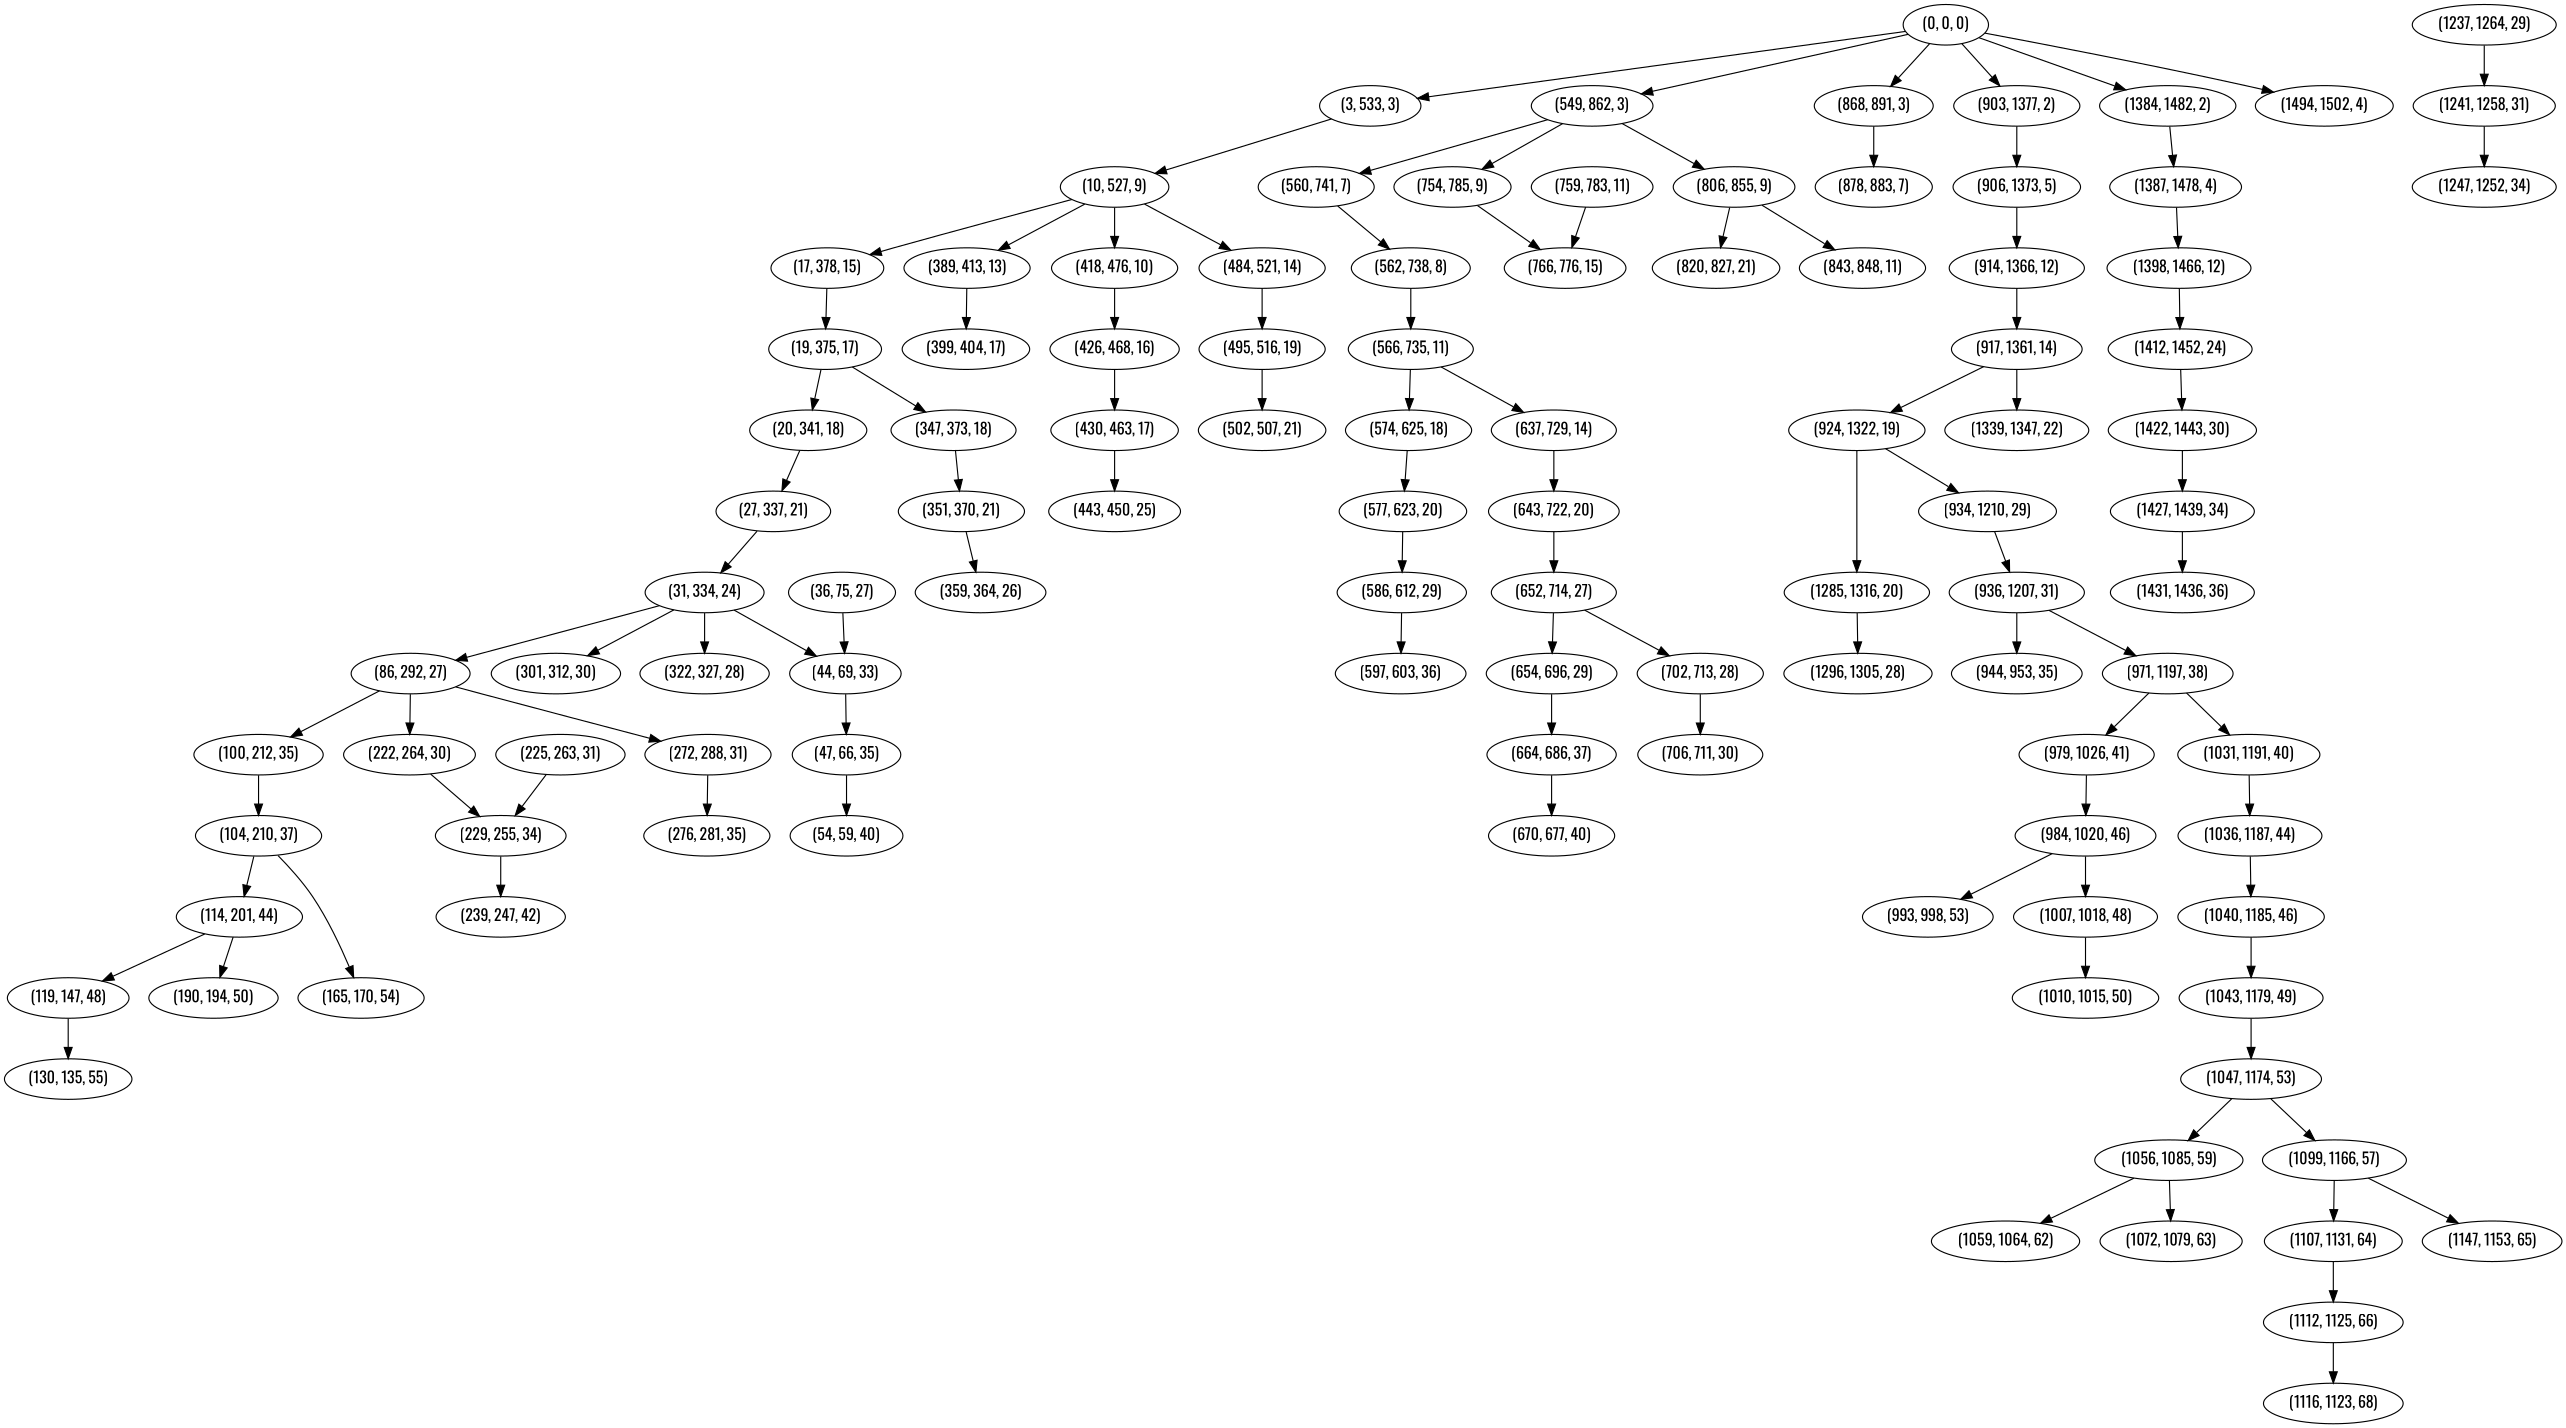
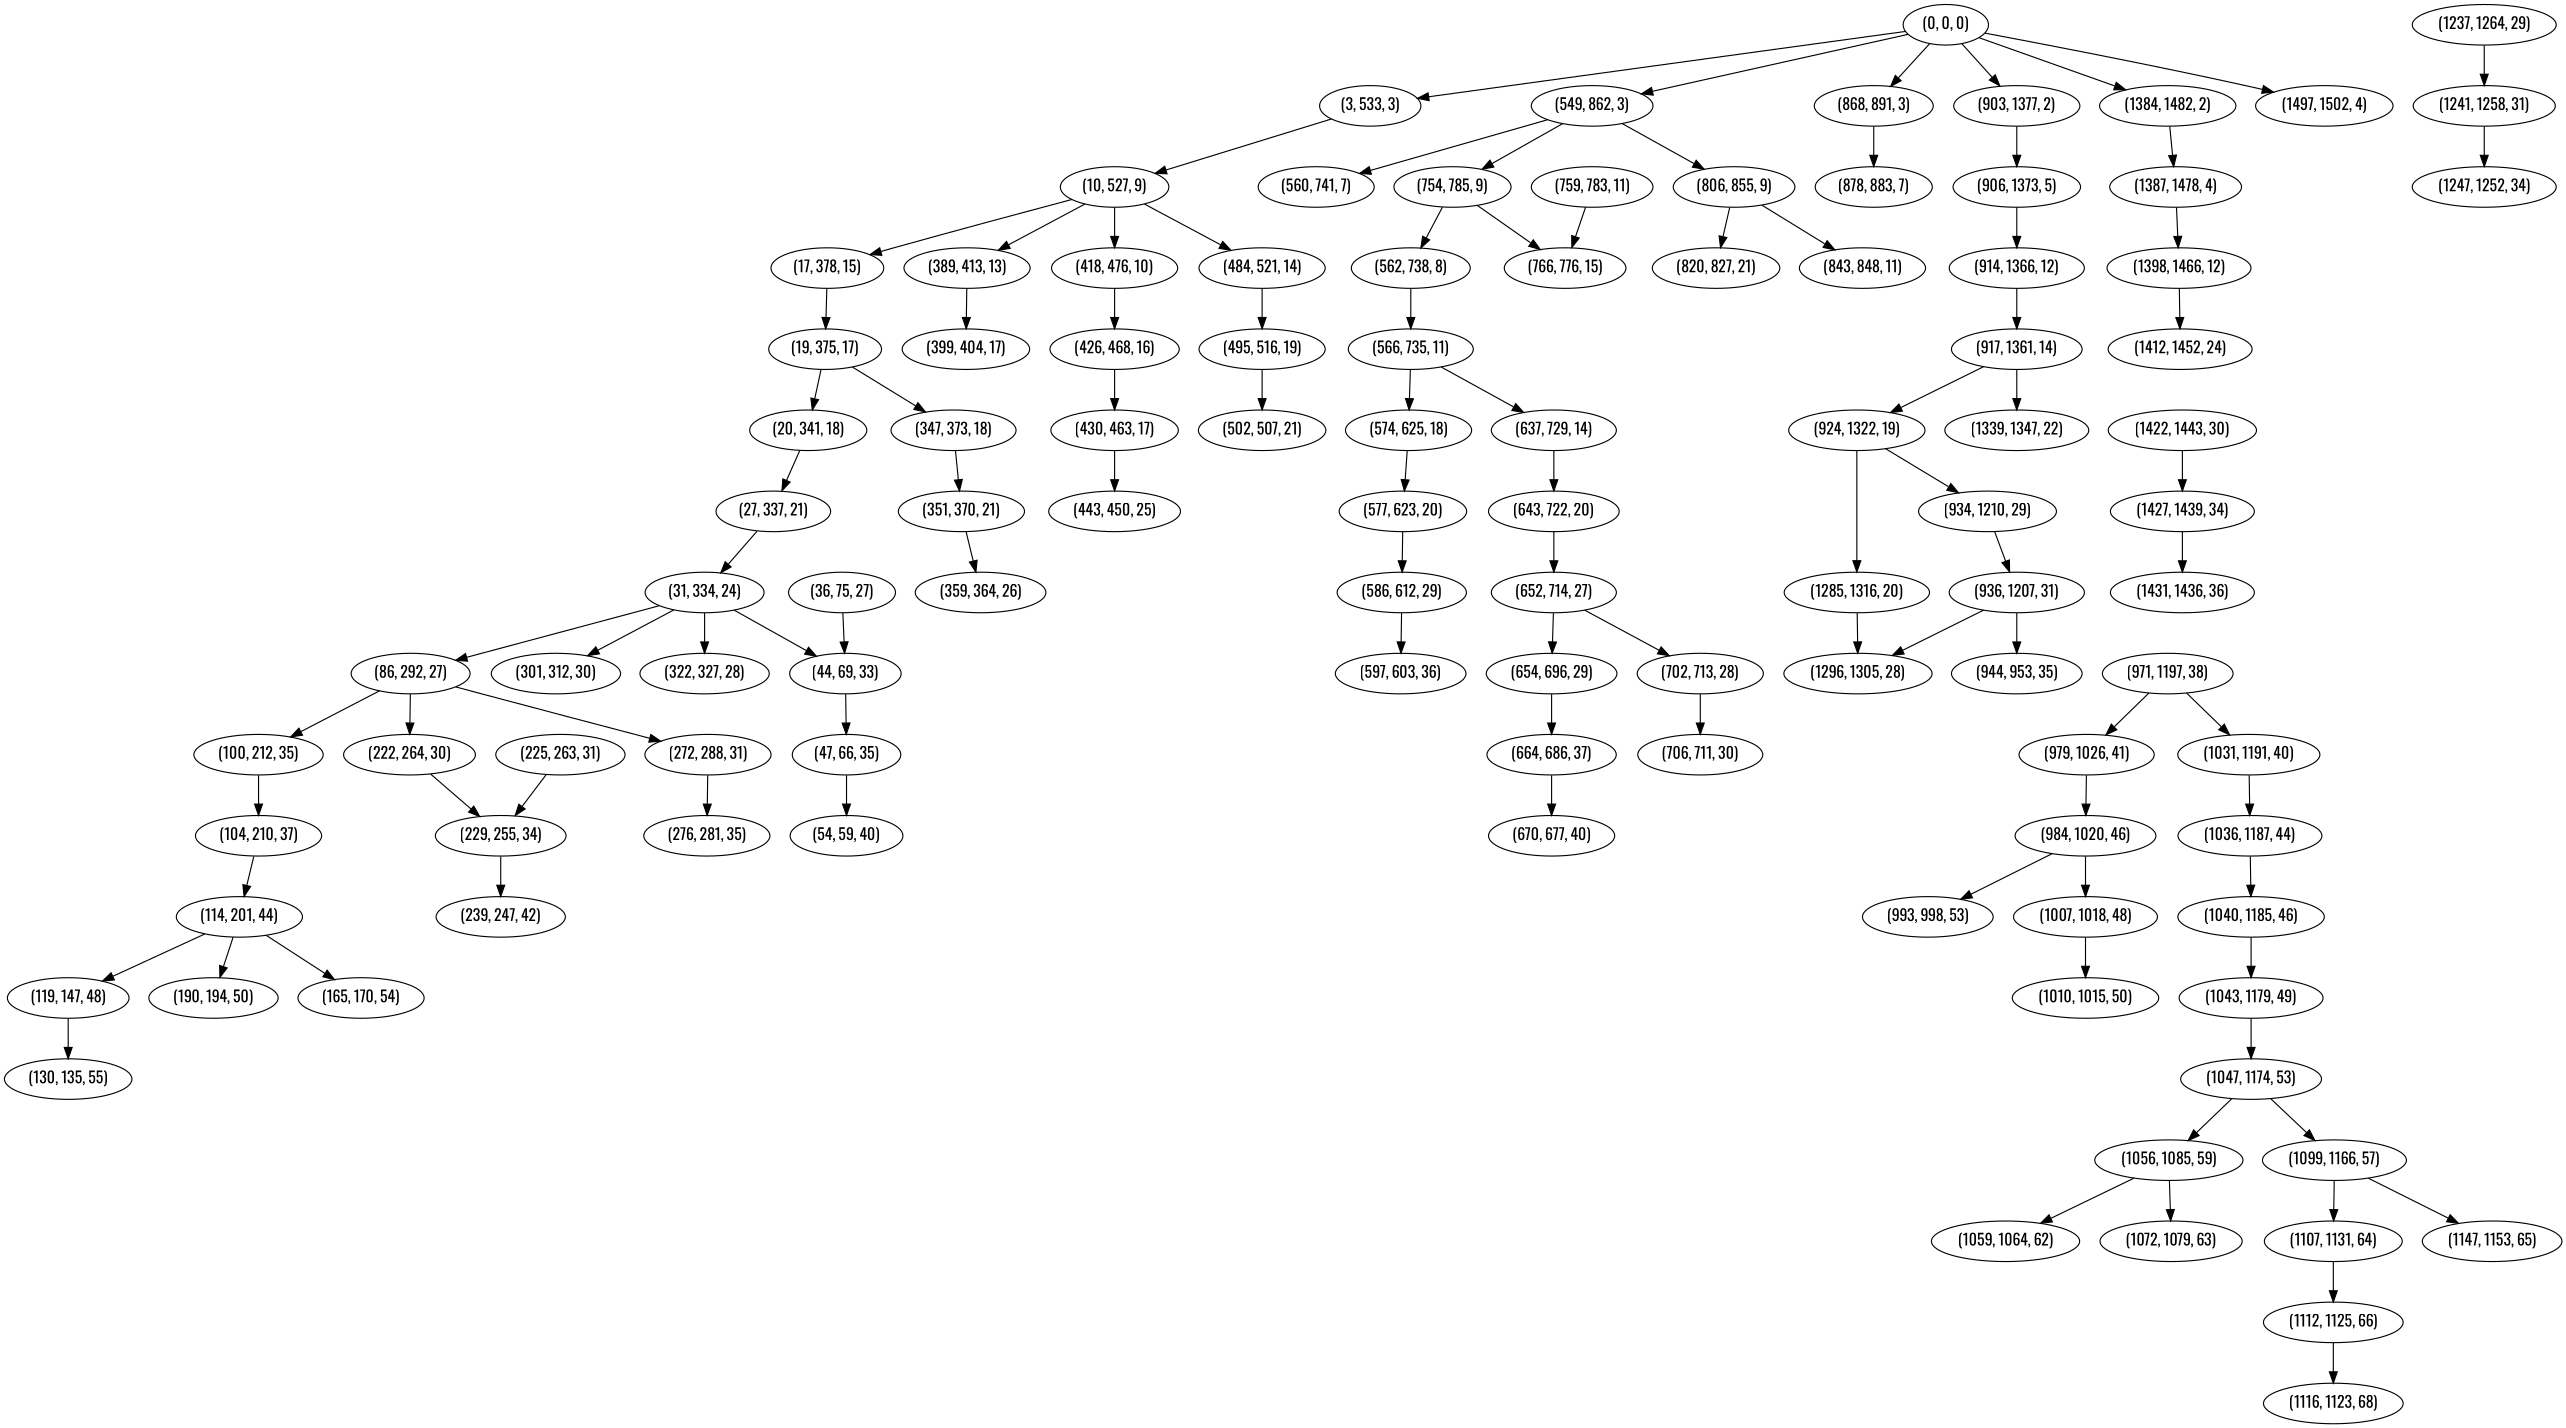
node "(1494, 1502, 4)": label "(1494, 1502, 4)" -> "(1497, 1502, 4)"
edge "(560, 741, 7)" -> "(562, 738, 8)": now "(754, 785, 9)" -> "(562, 738, 8)"
edge "(1412, 1452, 24)" -> "(1422, 1443, 30)": removed
edge "(936, 1207, 31)" -> "(971, 1197, 38)": now "(936, 1207, 31)" -> "(1296, 1305, 28)"
edge "(104, 210, 37)" -> "(165, 170, 54)": now "(114, 201, 44)" -> "(165, 170, 54)"
